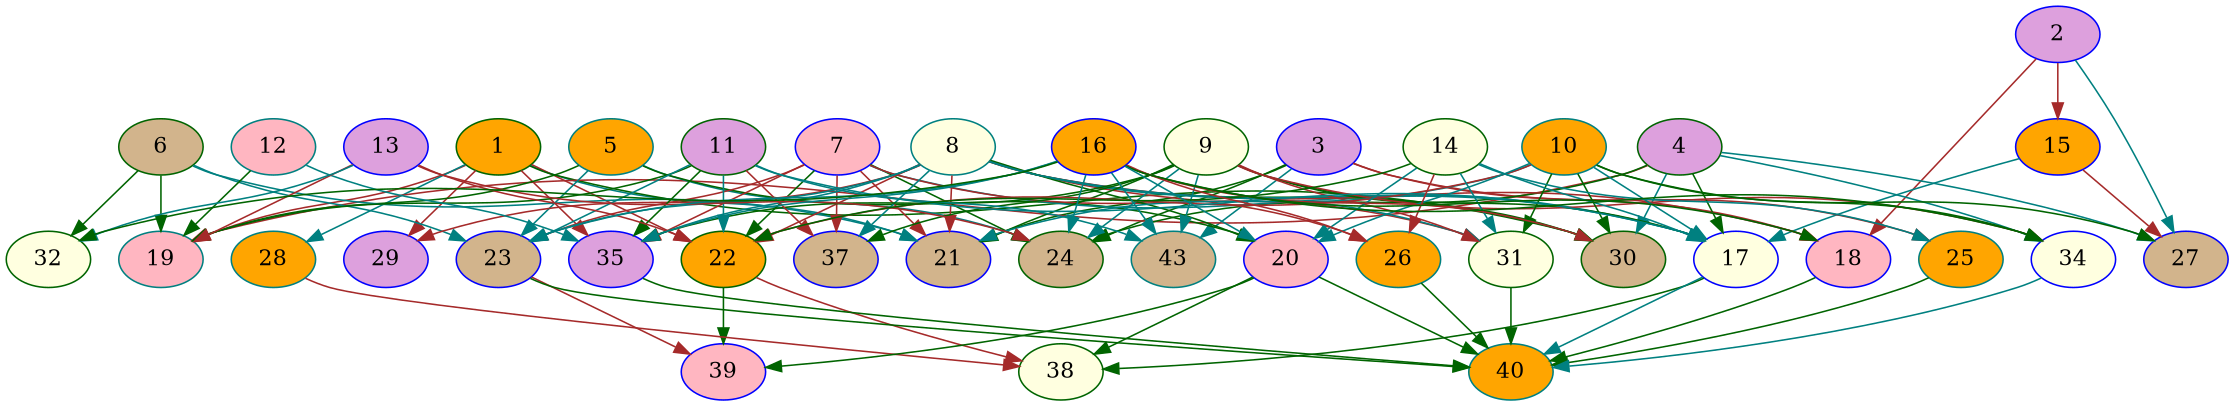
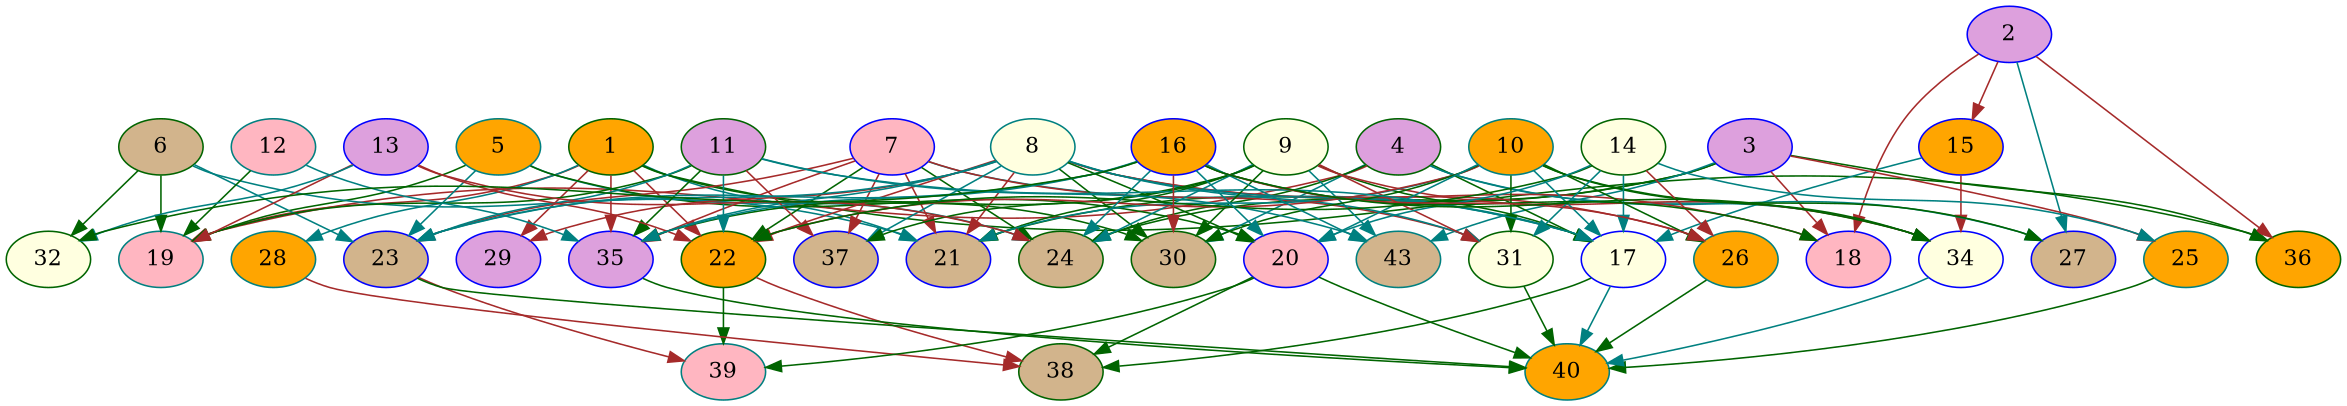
edge "15" -> "27": now "15" -> "34"
edge "10" -> "26": added
node "36": added
edge "18" -> "40": removed
node "39": color blue -> teal
node "38": fillcolor lightyellow -> tan
